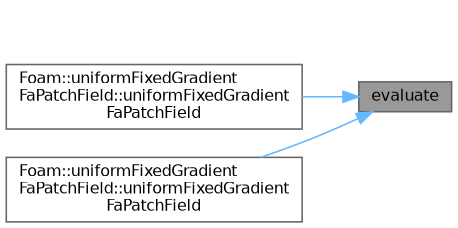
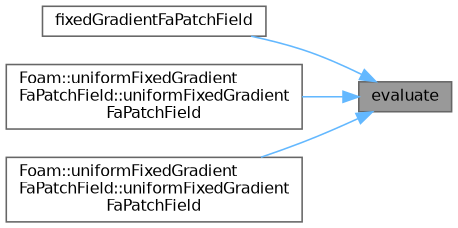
node "fixedGradientFaPatchField": added
